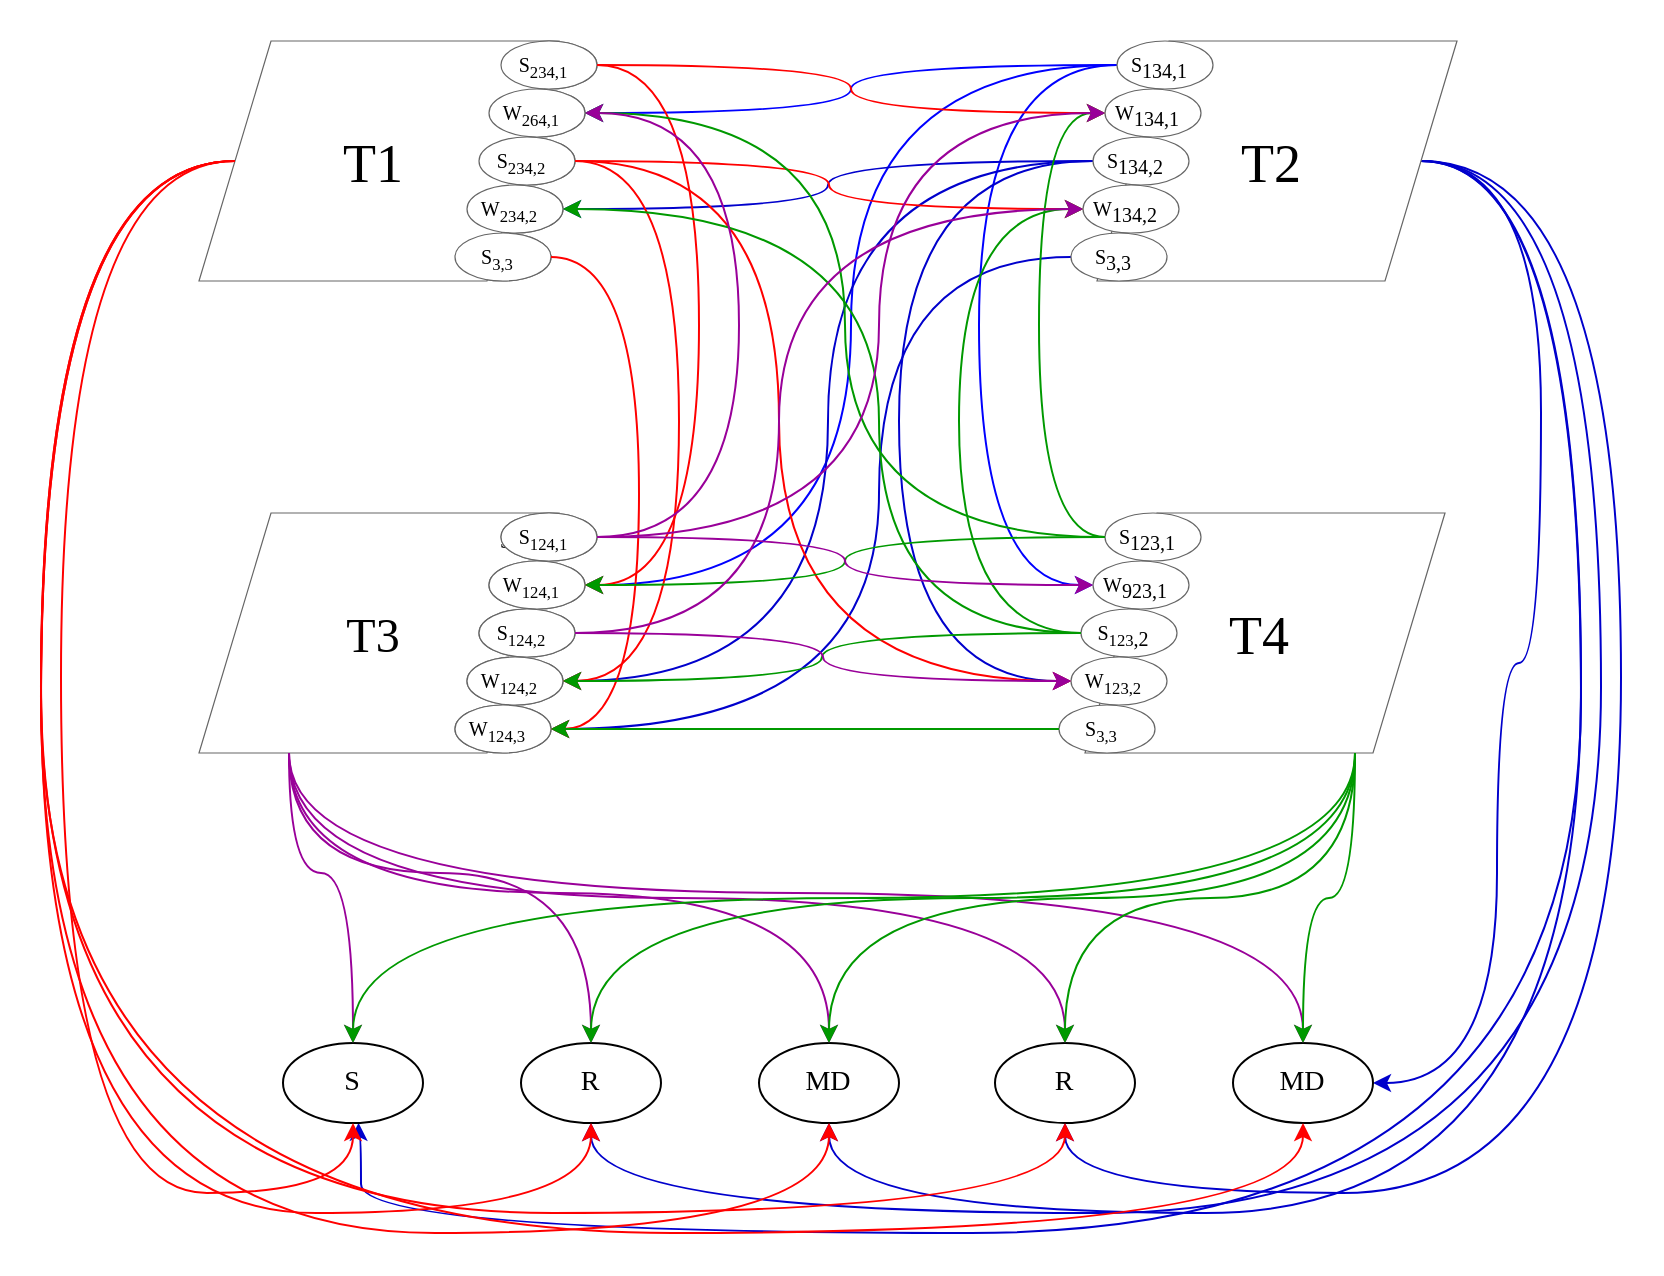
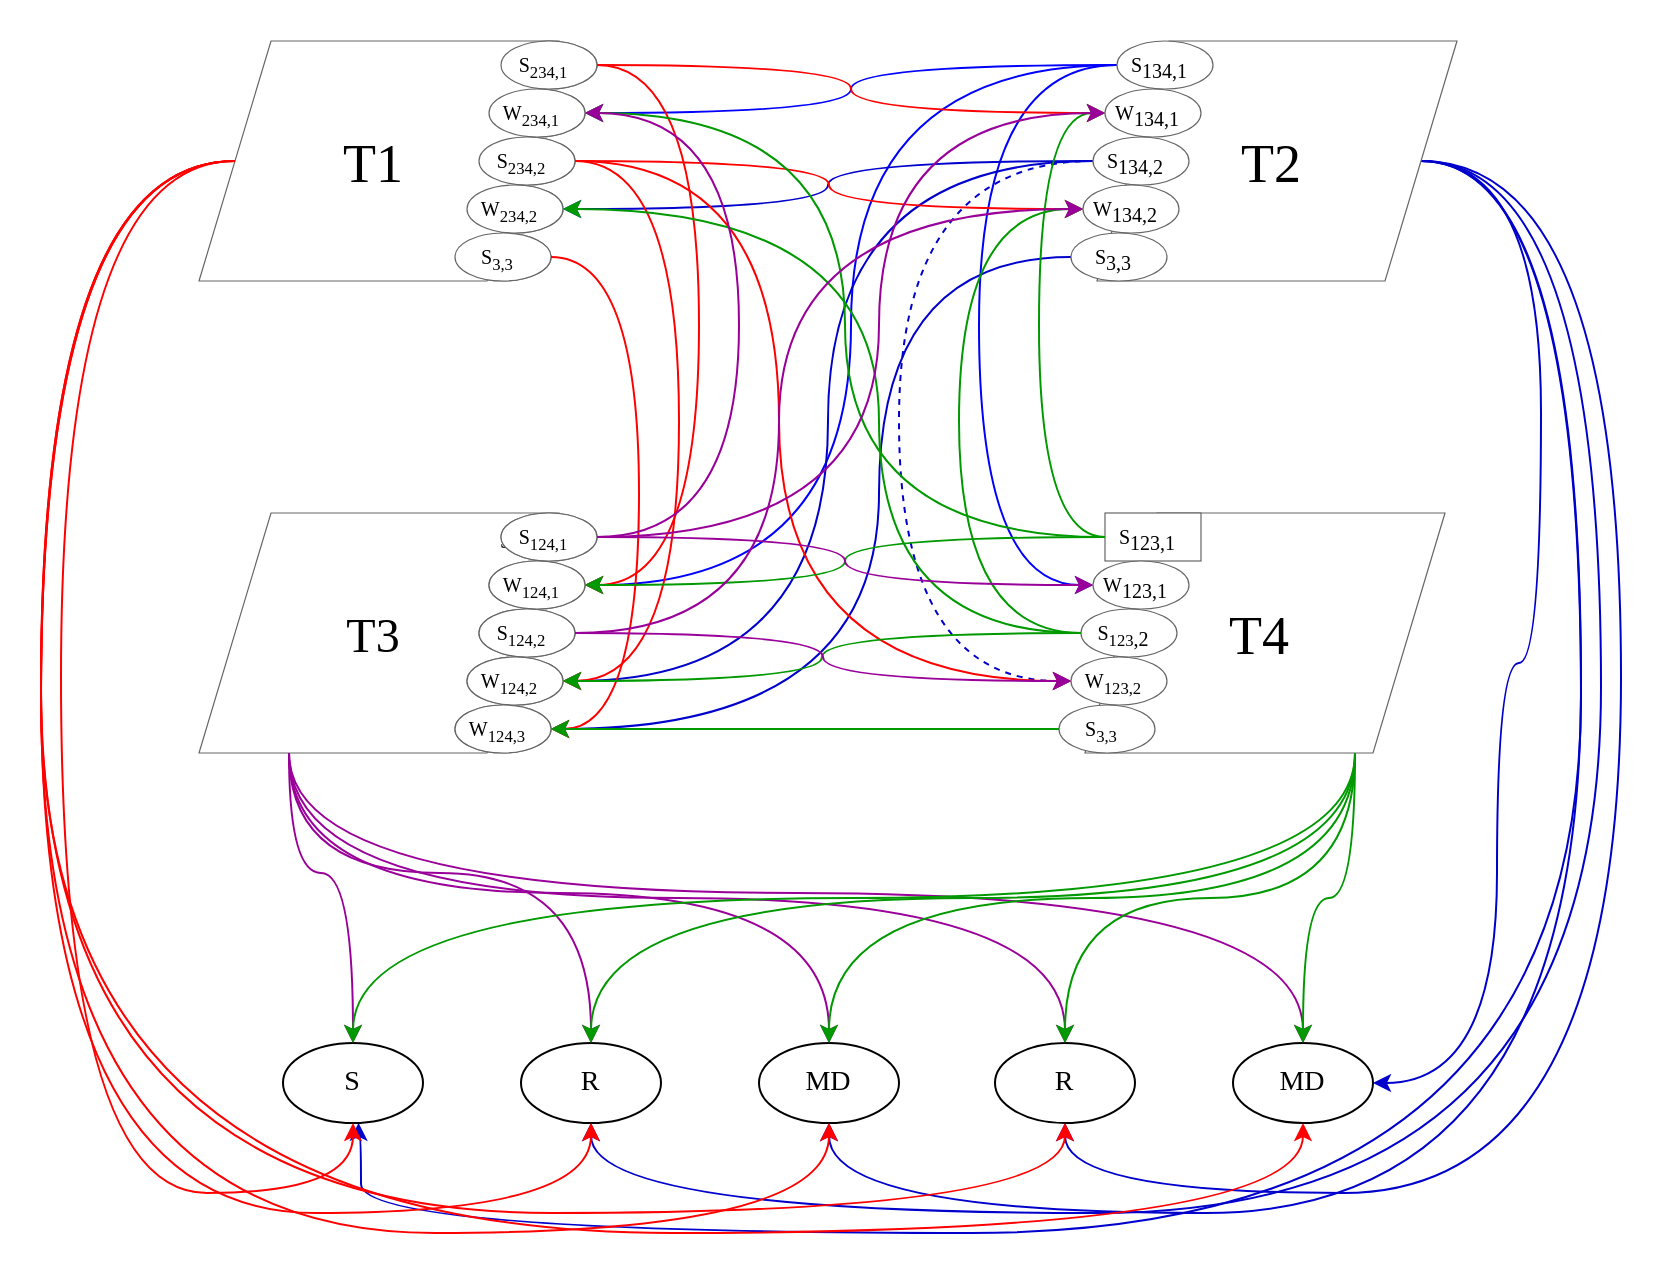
node "W264,1": label "W264,1" -> "W234,1"
node "S123,1": shape ellipse -> rectangle
node "W923,1": label "W923,1" -> "W123,1"
edge "S134,2" -> "W123,2": style solid -> dashed
